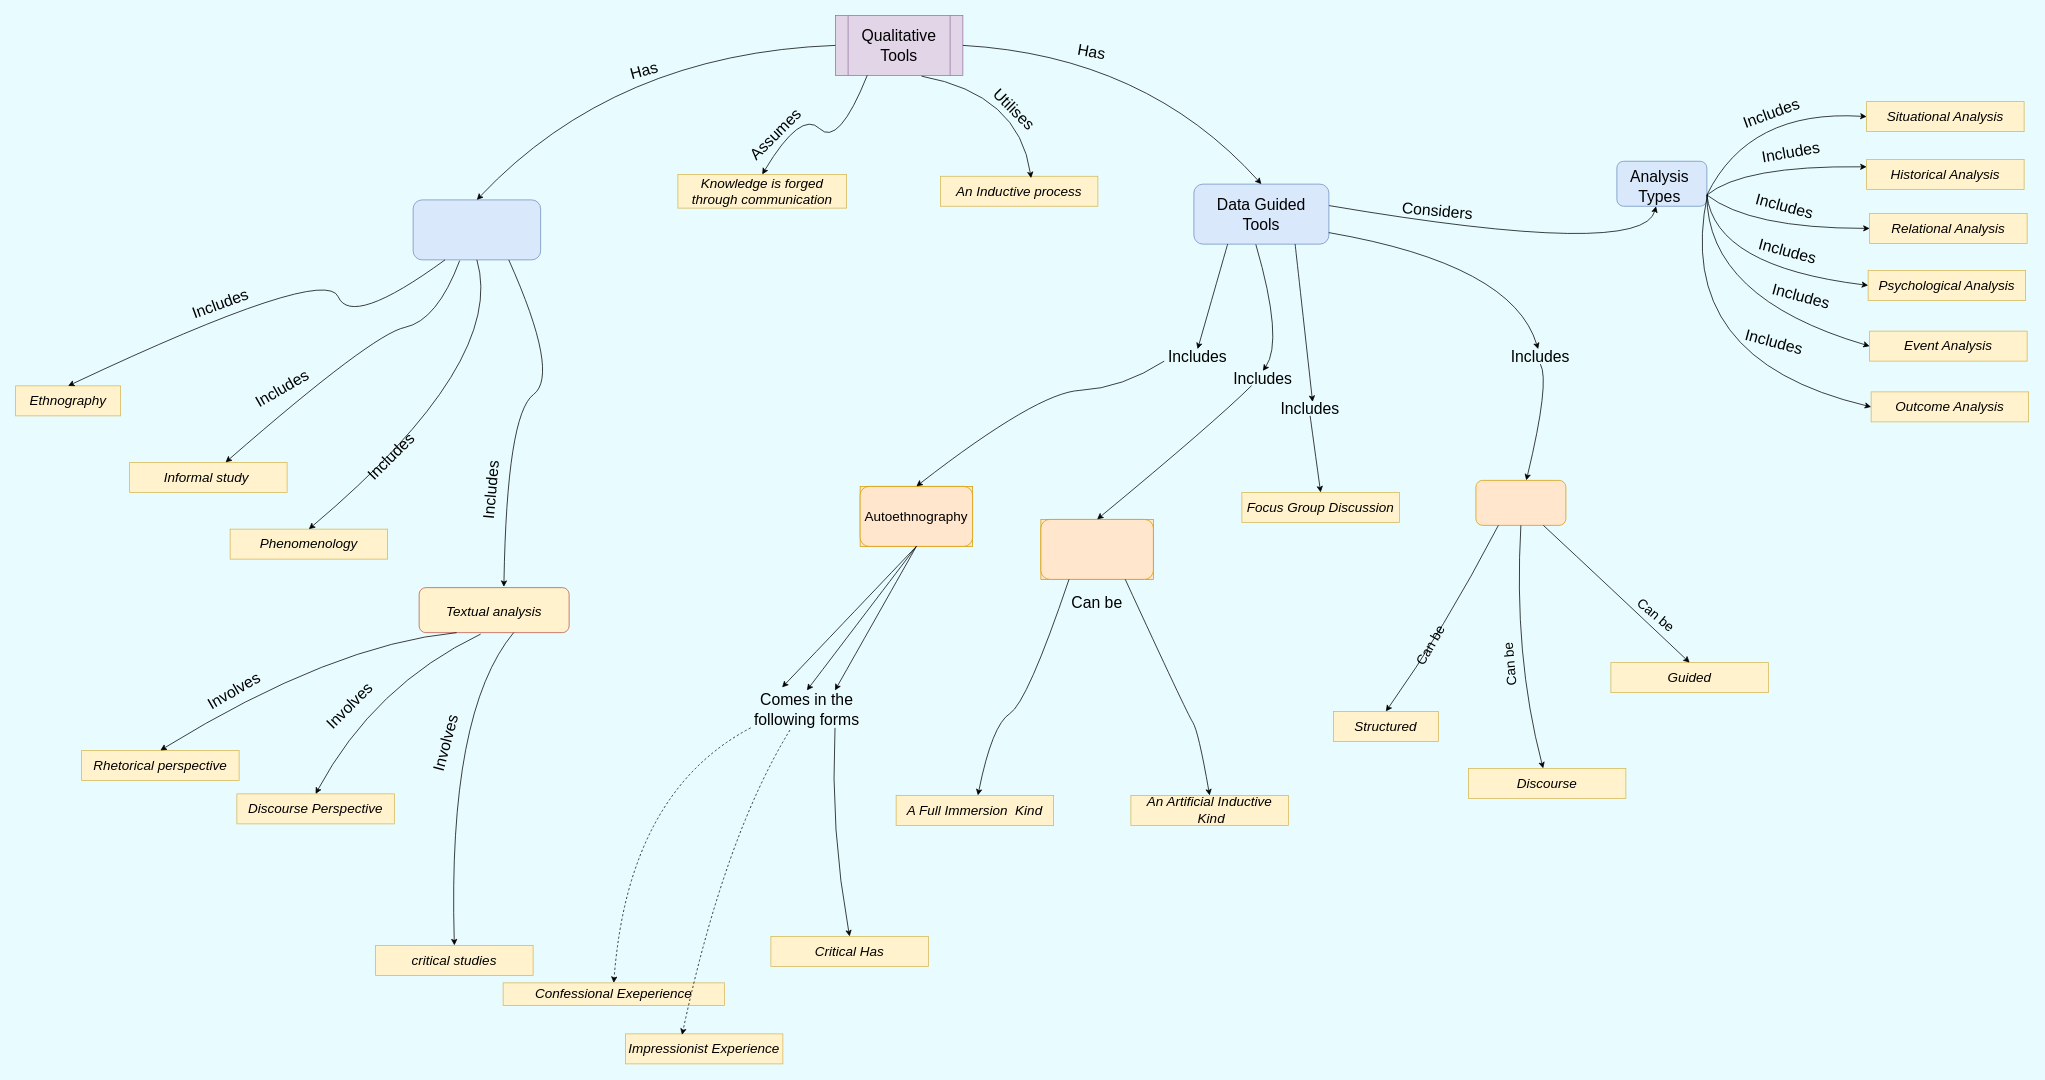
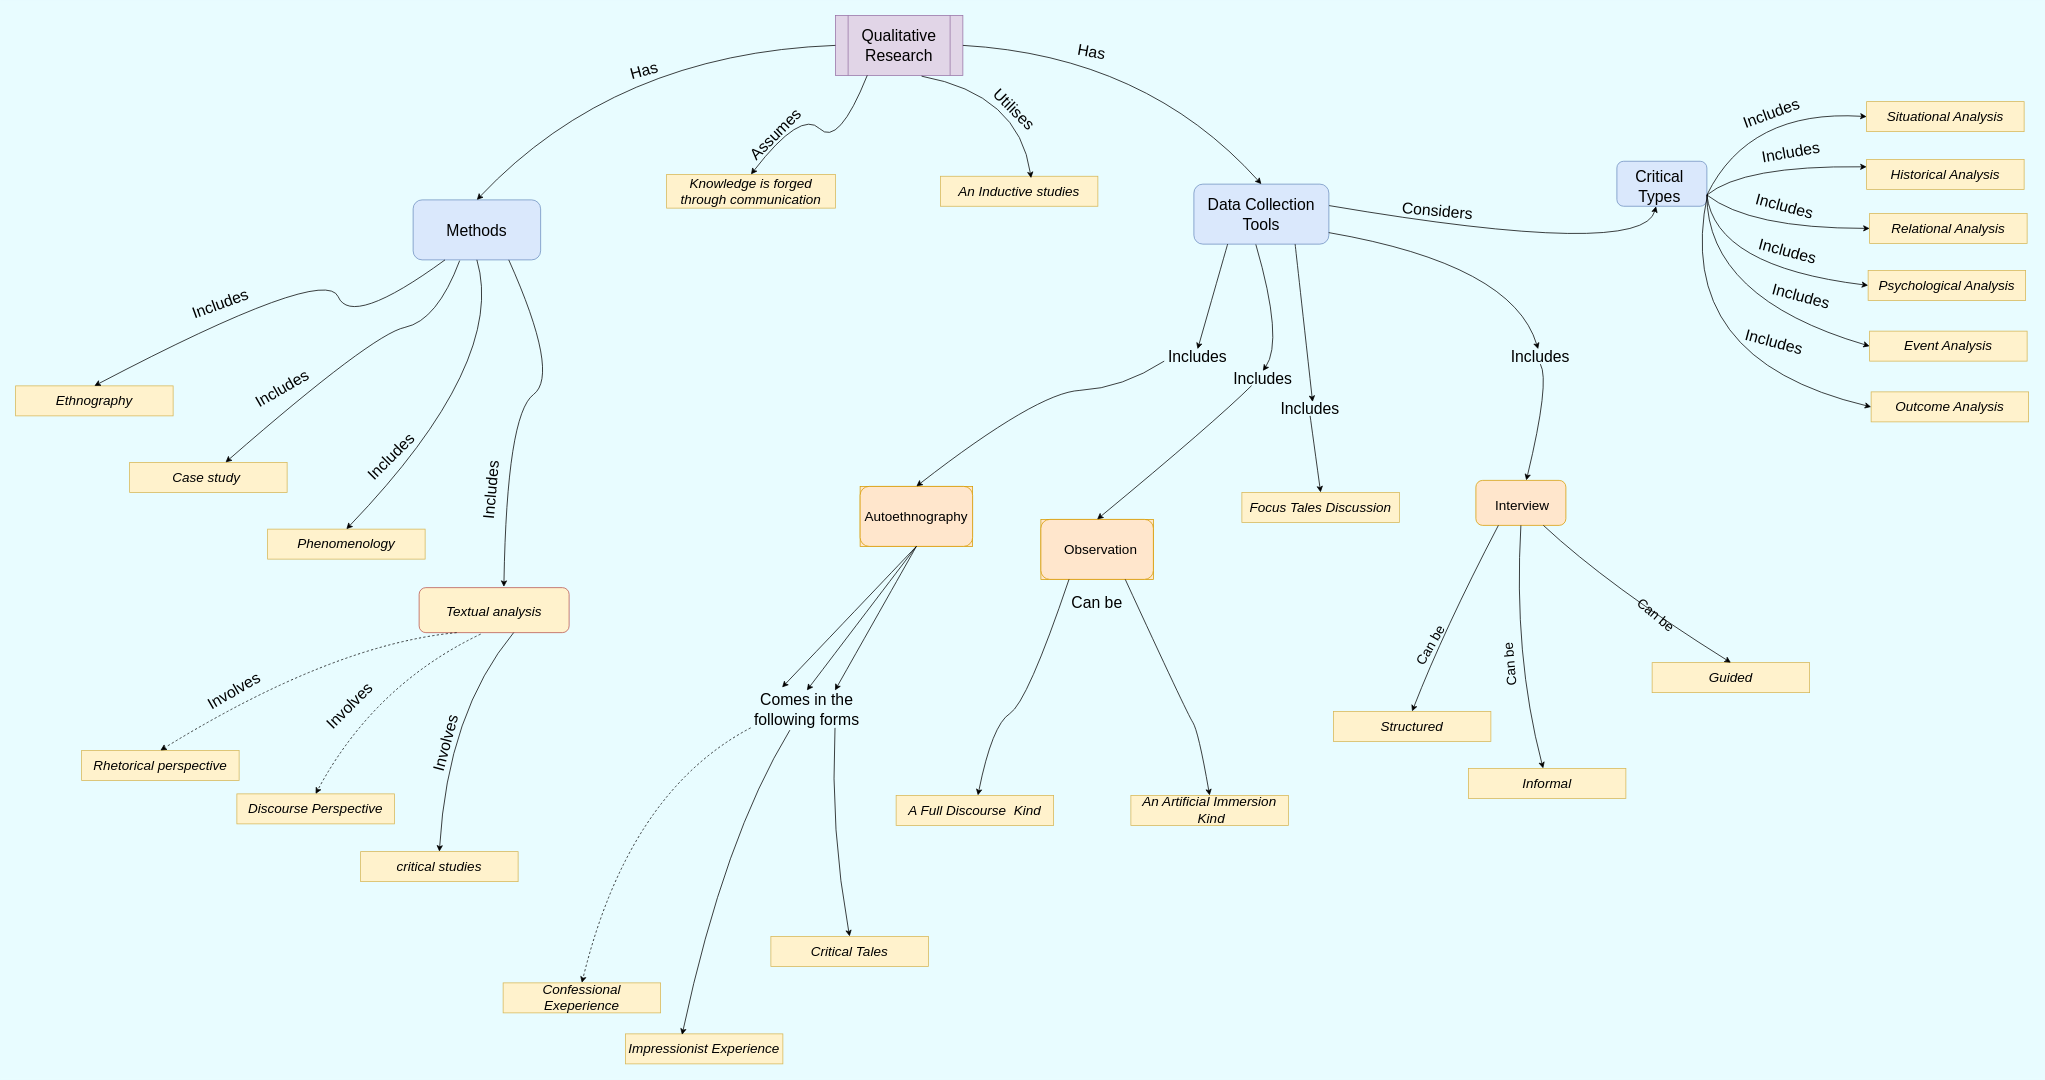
node "QualitativeTools": label "QualitativeTools" -> "QualitativeResearch"
node "Analysis Types": label "Analysis Types" -> "Critical Types"
node "Knowledge is forged through communication": moved (762, 191) -> (751, 191)
node "An Inductive process": label "An Inductive process" -> "An Inductive studies"
node "Data Guided Tools": label "Data Guided Tools" -> "Data Collection Tools"
node "Methods": added
node "Ethnography": size 105x30 -> 158x30
node "Informal study": label "Informal study" -> "Case study"
node "Interview": added
node "Focus Group Discussion": label "Focus Group Discussion" -> "Focus Tales Discussion"
node "Phenomenology": moved (309, 544) -> (346, 544)
node "Observation": added
edge "Textual analysis" -> "Rhetorical perspective": style solid -> dashed
node "Guided": moved (1689, 678) -> (1731, 678)
edge "Textual analysis" -> "Discourse Perspective": style solid -> dashed
node "Structured": size 105x30 -> 158x30
node "Discourse": label "Discourse" -> "Informal"
node "A Full Immersion Kind": label "A Full Immersion Kind" -> "A Full Discourse Kind"
node "An Artificial Inductive Kind": label "An Artificial Inductive Kind" -> "An Artificial Immersion Kind"
edge "Comes in the following forms" -> "Impressionist Experience": style dashed -> solid
node "Critical Has": label "Critical Has" -> "Critical Tales"
node "critical studies": moved (454, 960) -> (439, 867)
node "Confessional Exeperience": size 221x23 -> 158x30
